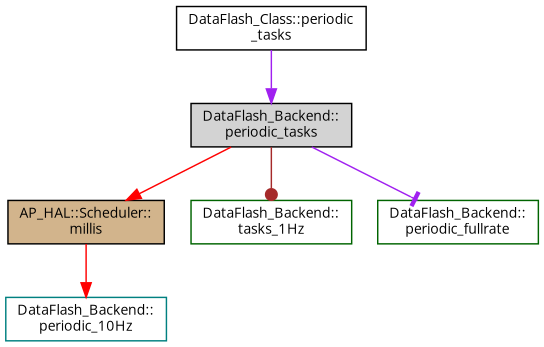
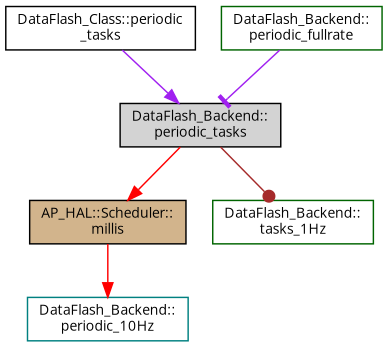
edge "DataFlash_Backend:: periodic_tasks" -> "DataFlash_Backend:: periodic_fullrate": reversed
